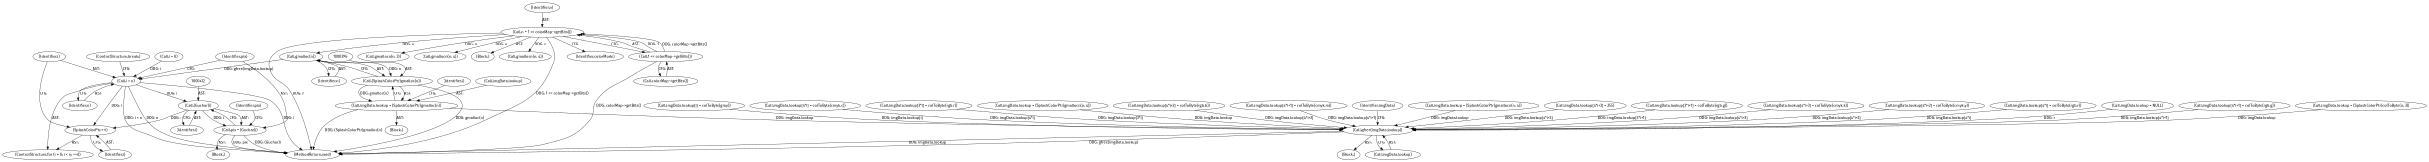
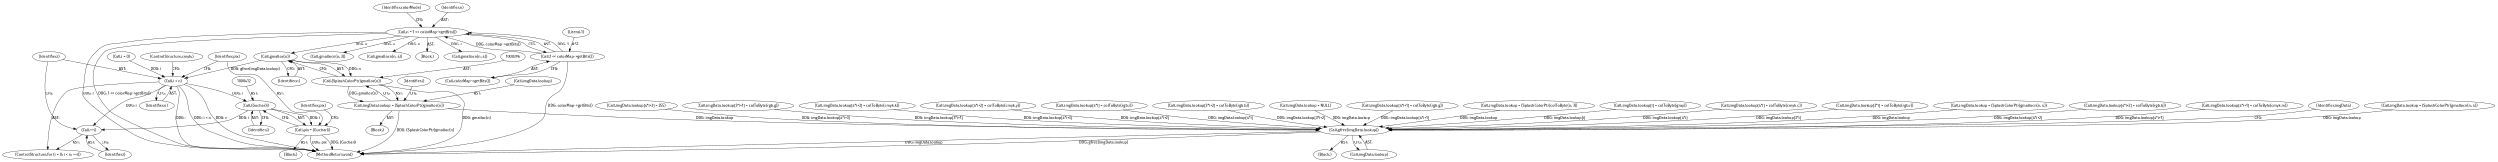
node "(Literal,1)": added
edge "(Call,n = 1 << colorMap->getBits())" -> "(Identifier,colorMode)": reversed
node "(ControlStructure,break;)": label "(ControlStructure,break;)" -> "(ControlStructure,cmyk;)"
node "(Call,imgData.lookup[3*i+2] = colToByte(rgb.b))": added
edge "(Call,imgData.lookup = NULL)" -> "(Call,gfree(imgData.lookup))": label "DDG: n" -> "DDG: imgData.lookup"
node "(SplashColorPtr,++i)": label "(SplashColorPtr,++i)" -> "(Call,++i)"
